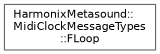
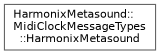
node "HarmonixMetasound:: MidiClockMessageTypes ::FLoop": label "HarmonixMetasound:: MidiClockMessageTypes ::FLoop" -> "HarmonixMetasound:: MidiClockMessageTypes ::HarmonixMetasound"
